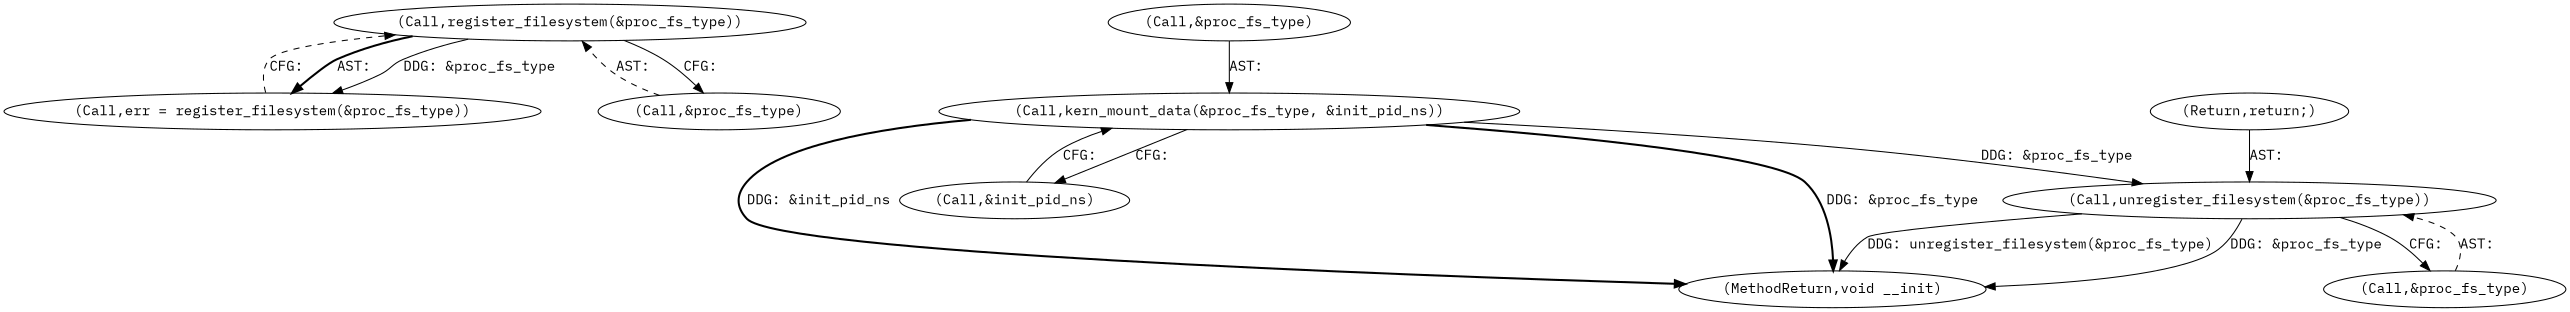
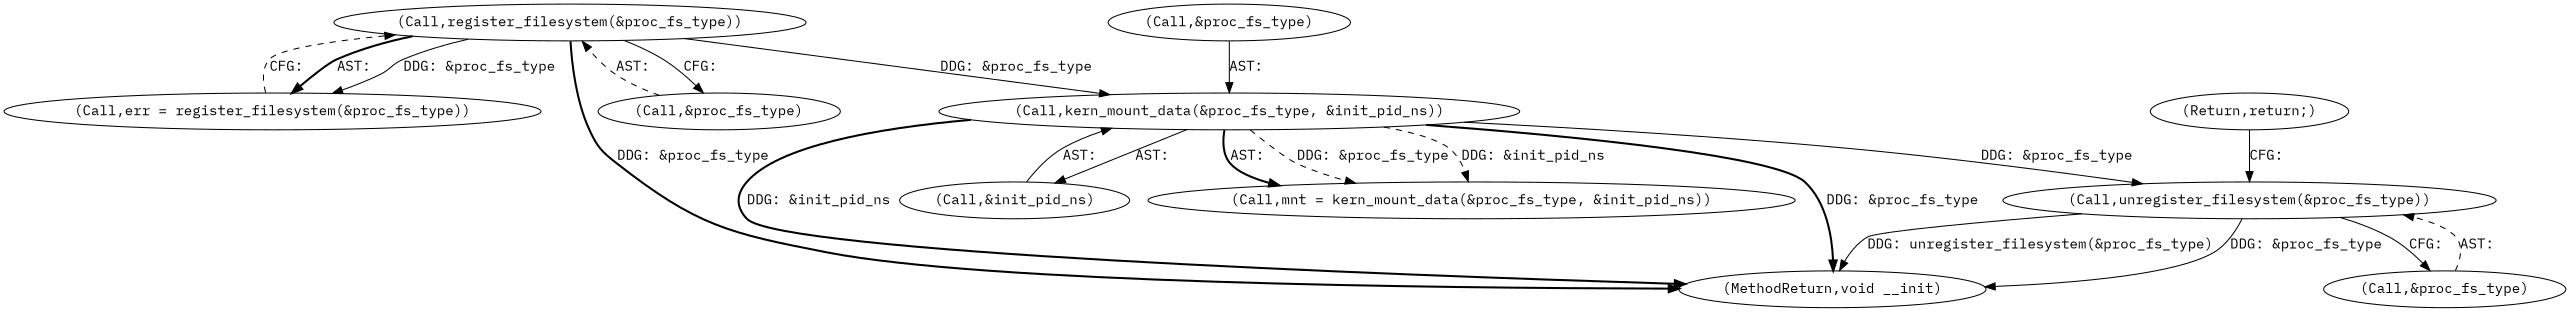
edge "(Call,register_filesystem(&proc_fs_type))" -> "(Call,kern_mount_data(&proc_fs_type, &init_pid_ns))": added, label "DDG: &proc_fs_type"
edge "(Call,&init_pid_ns)" -> "(Call,kern_mount_data(&proc_fs_type, &init_pid_ns))": label "CFG: " -> "AST: "
edge "(Call,kern_mount_data(&proc_fs_type, &init_pid_ns))" -> "(Call,&init_pid_ns)": label "CFG: " -> "AST: "
edge "(Return,return;)" -> "(Call,unregister_filesystem(&proc_fs_type))": label "AST: " -> "CFG: "
node "(Call,mnt = kern_mount_data(&proc_fs_type, &init_pid_ns))": added
edge "(Call,register_filesystem(&proc_fs_type))" -> "(MethodReturn,void __init)": added, label "DDG: &proc_fs_type"
